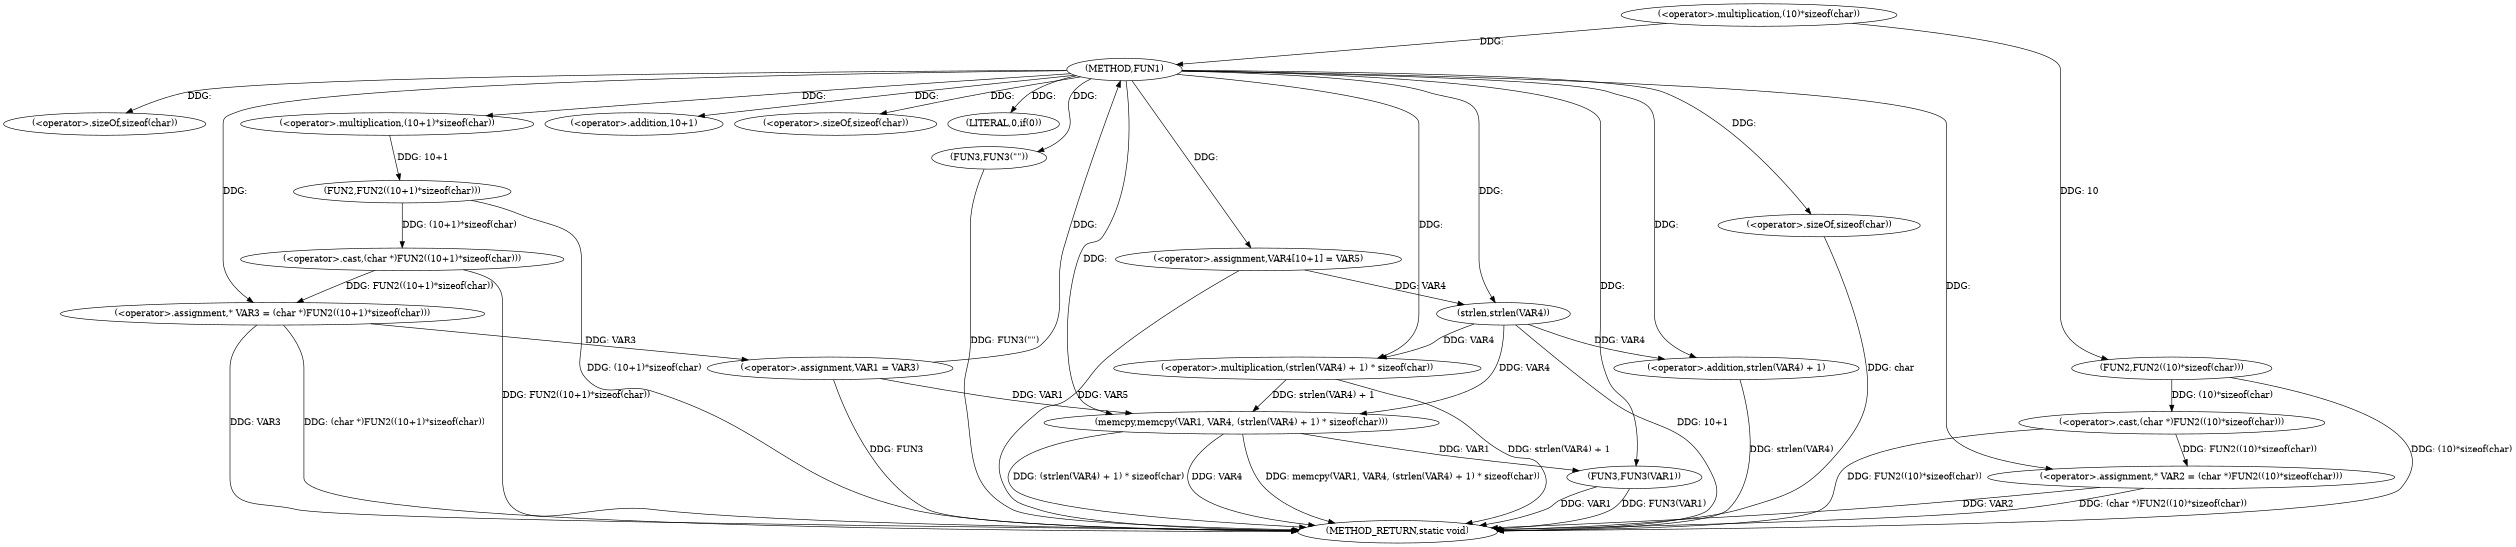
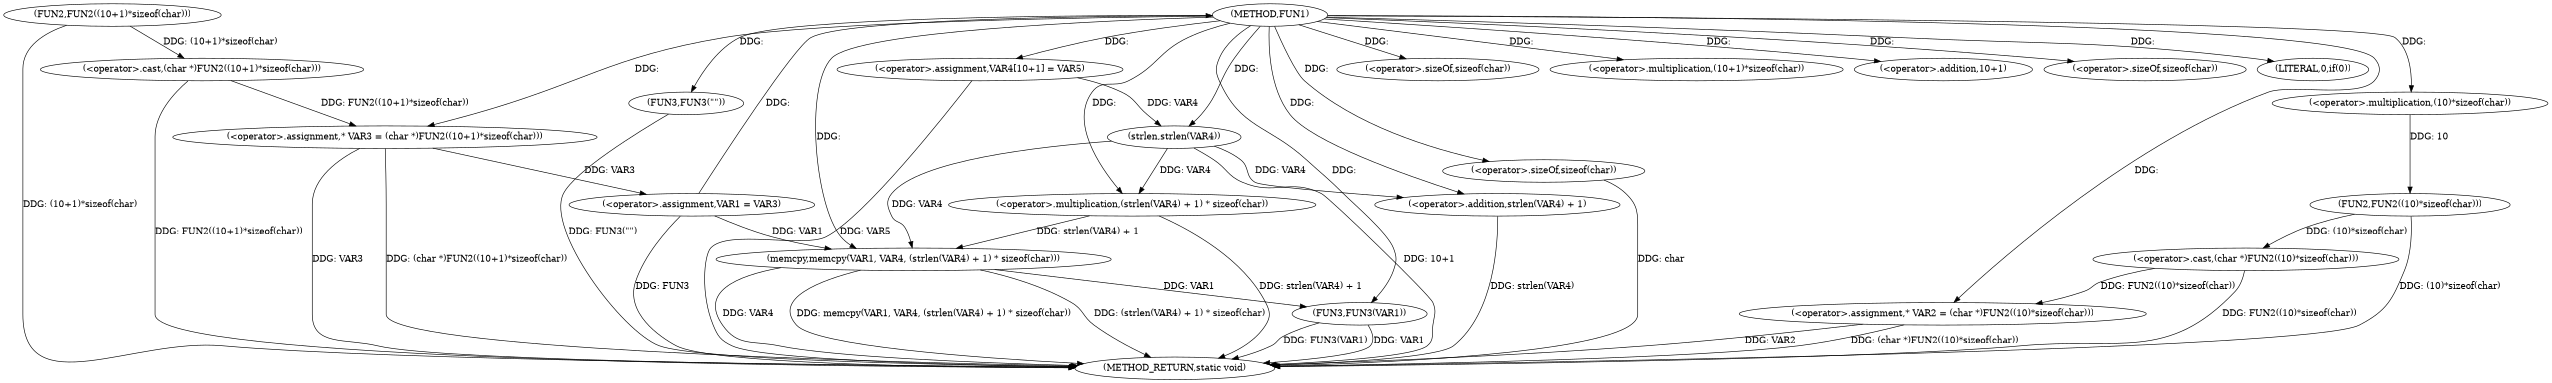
edge "(<operator>.multiplication,(10)*sizeof(char))" -> "(METHOD,FUN1)": reversed
edge "(<operator>.multiplication,(10+1)*sizeof(char))" -> "(FUN2,FUN2((10+1)*sizeof(char)))": removed, label "DDG: 10+1"
